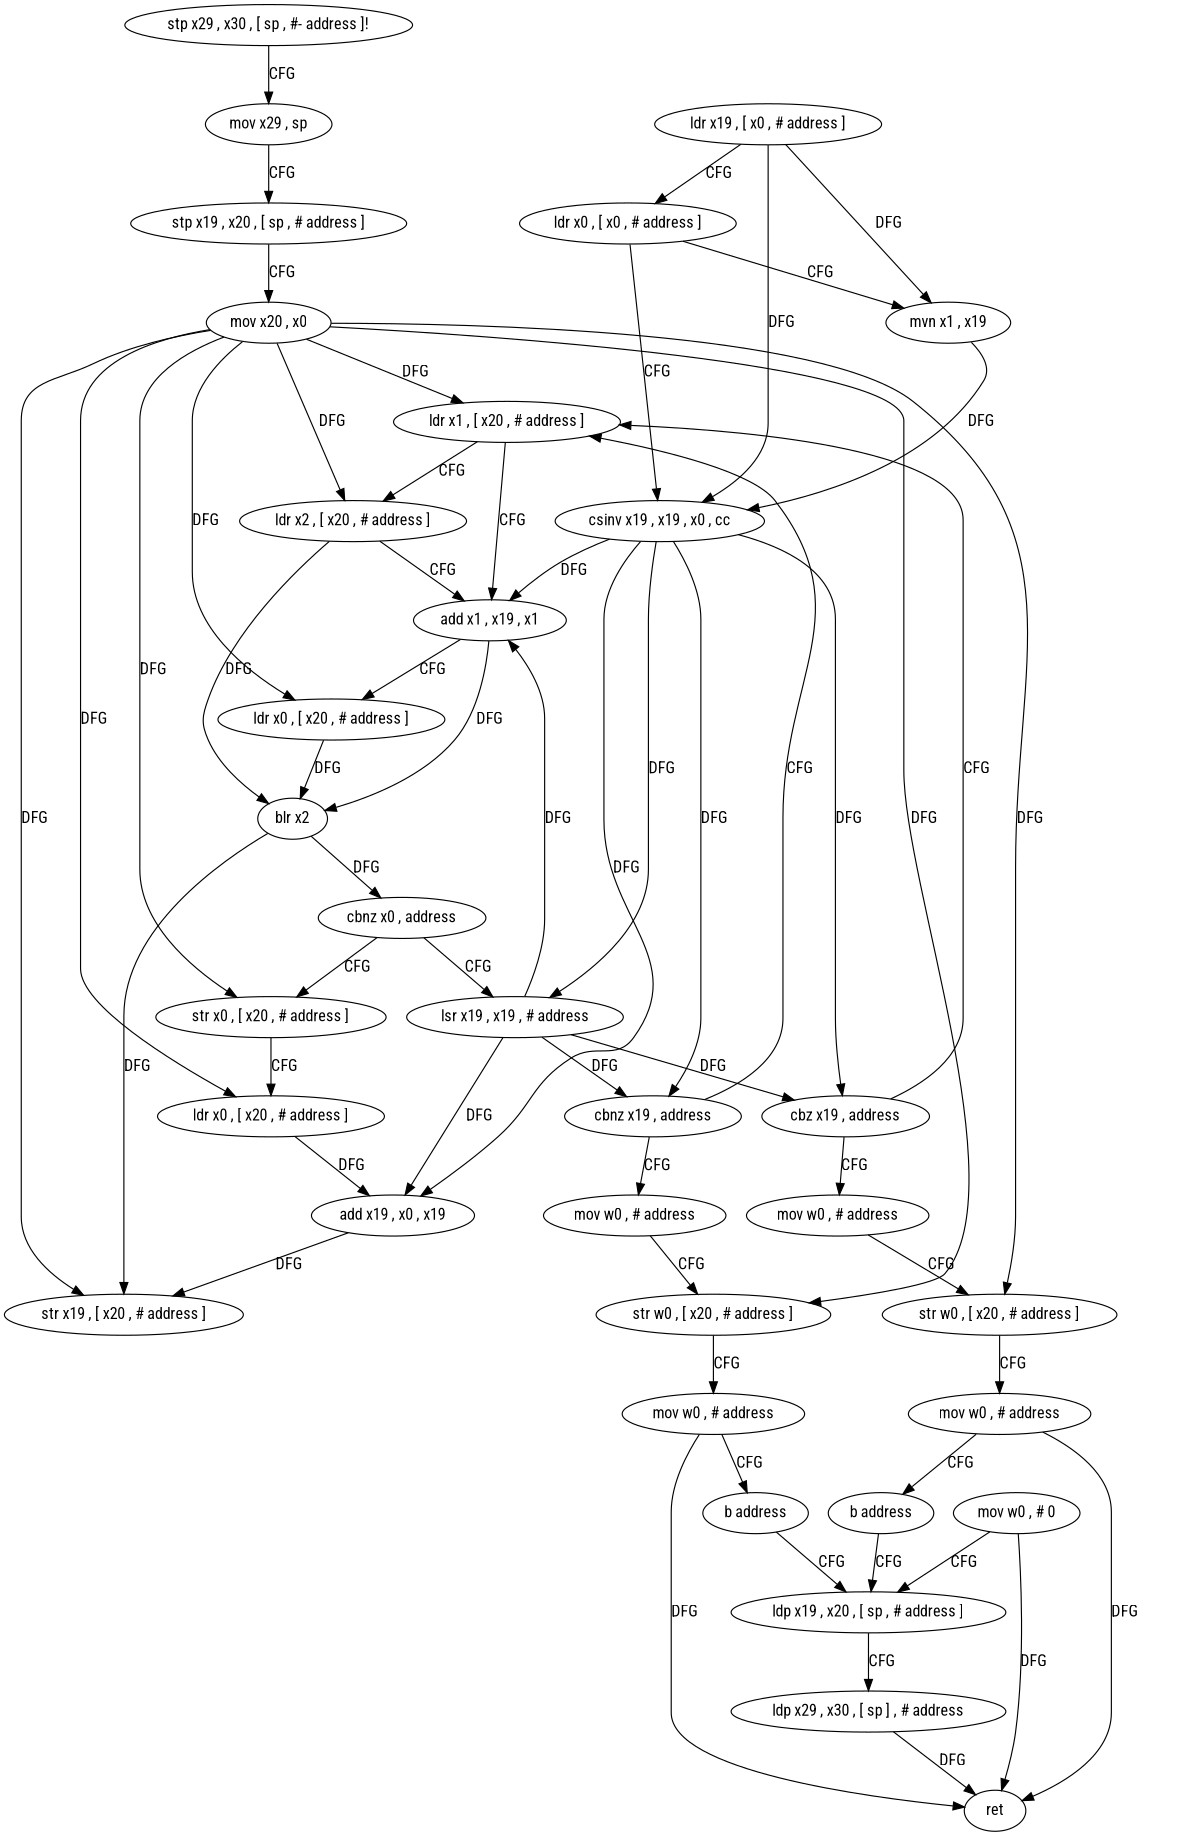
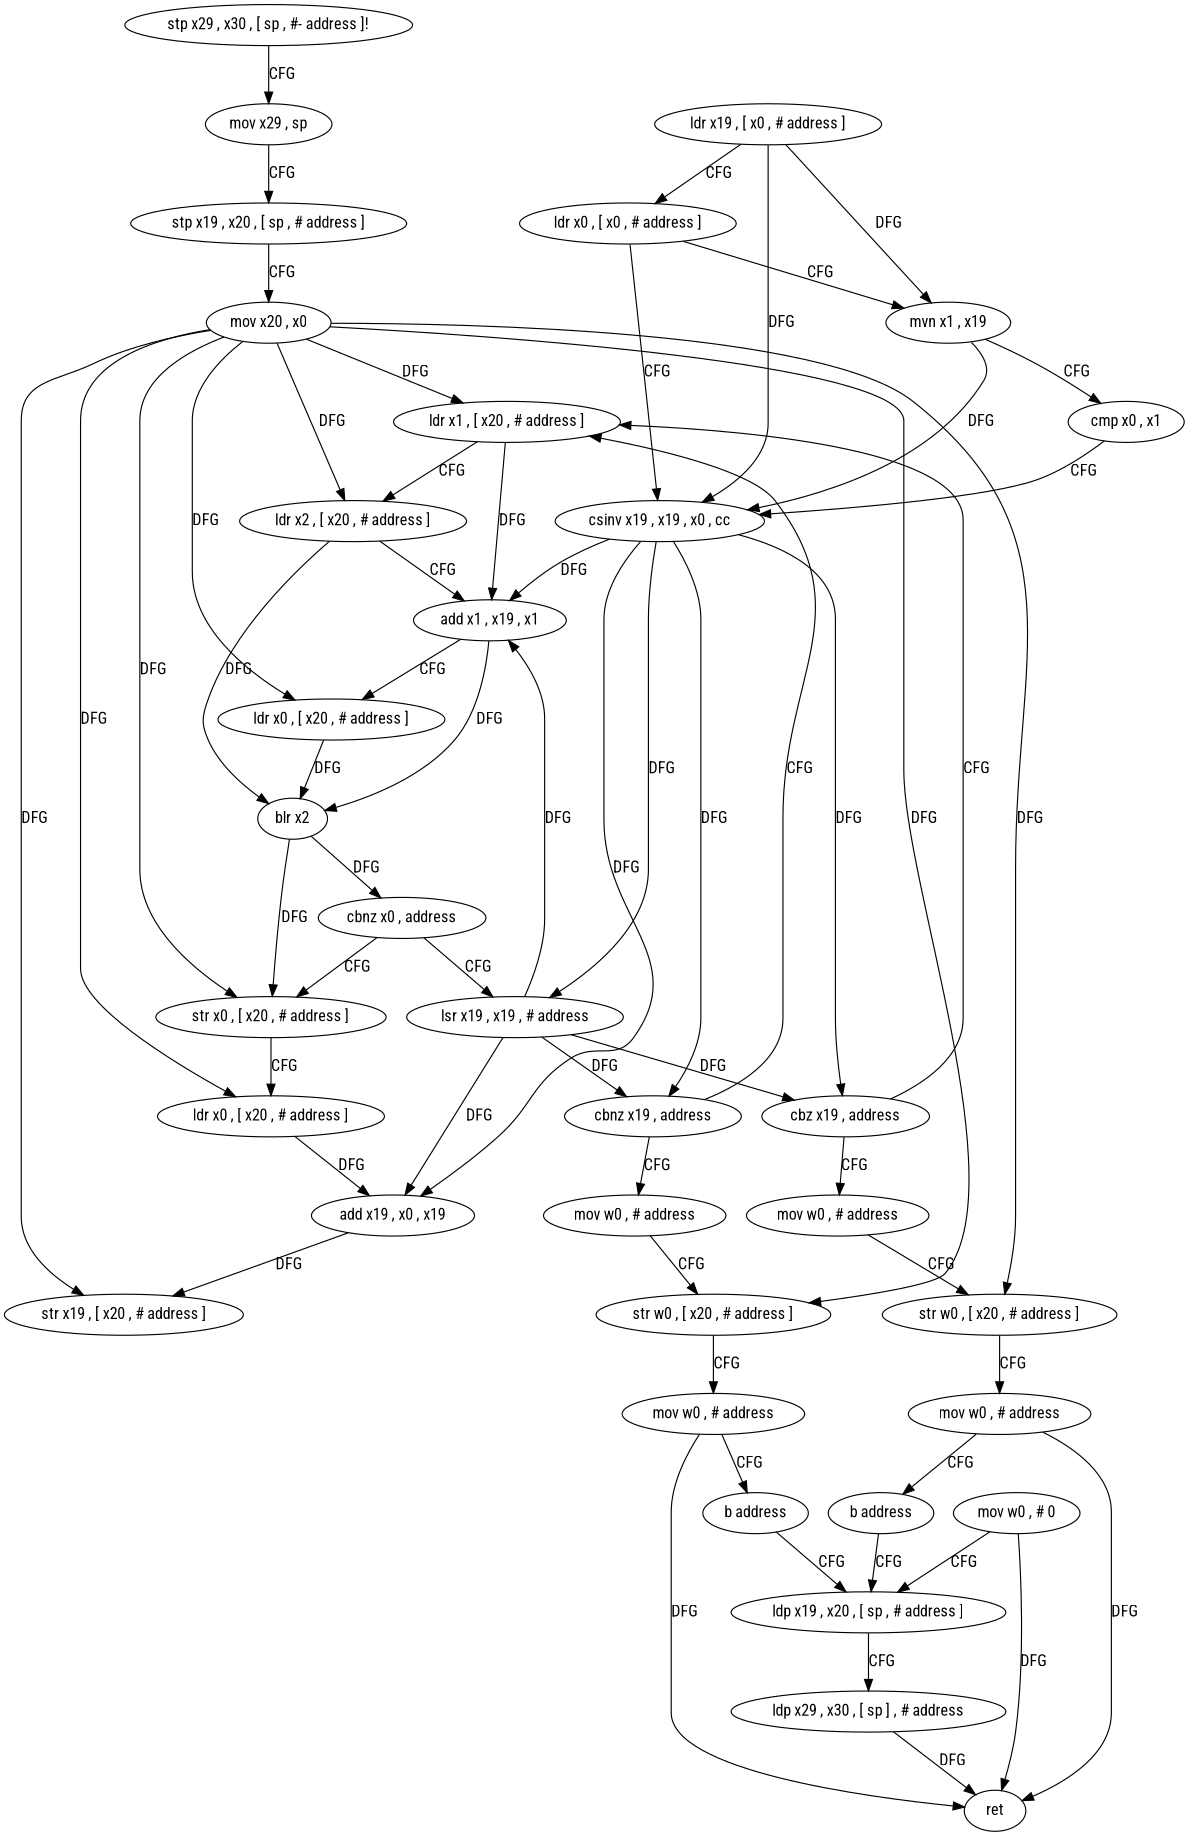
node "cmp x0 , x1": added
edge "ldr x1 , [ x20 , # address ]" -> "add x1 , x19 , x1": label "CFG" -> "DFG"
edge "blr x2" -> "str x19 , [ x20 , # address ]": now "blr x2" -> "str x0 , [ x20 , # address ]"
